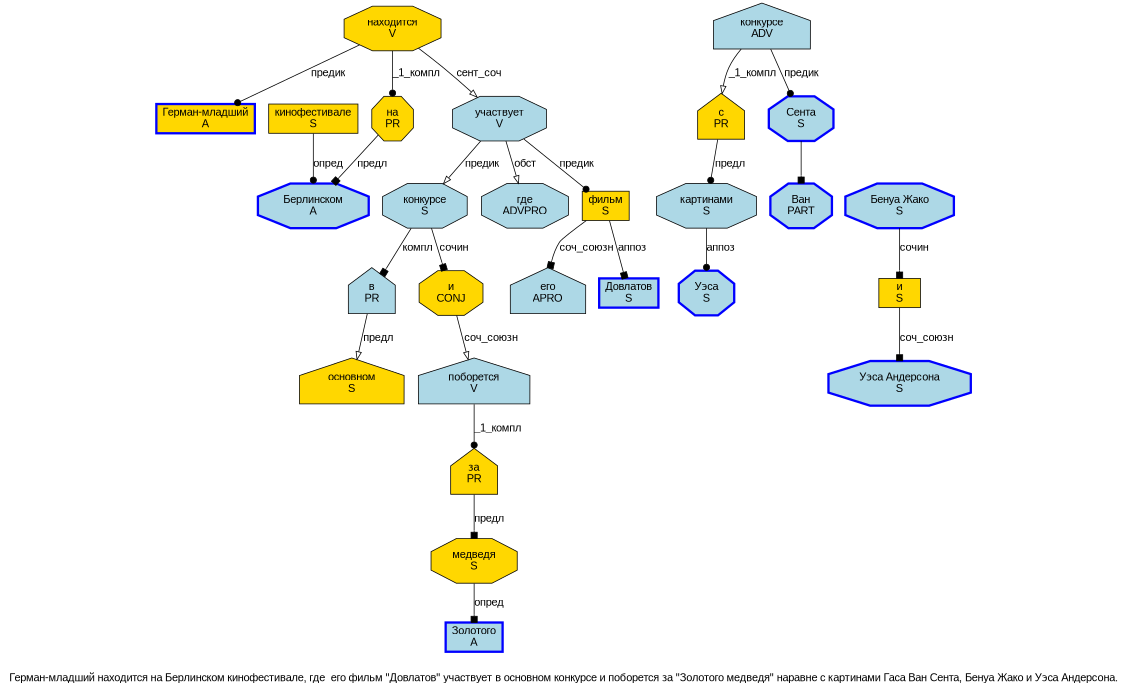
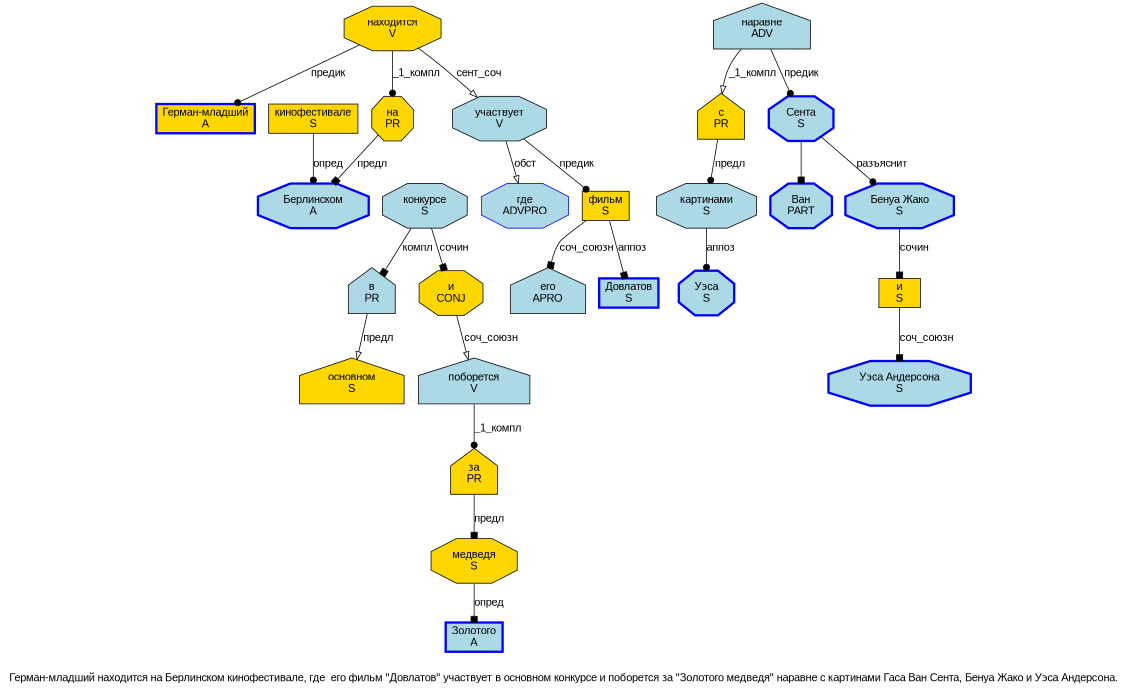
node "конкурсе ADV": label "конкурсе ADV" -> "наравне ADV"
edge "Сента S" -> "Бенуа Жако S": added, label "разъяснит"
edge "участвует V" -> "конкурсе S": removed, label "предик"
node "где ADVPRO": color black -> blue
